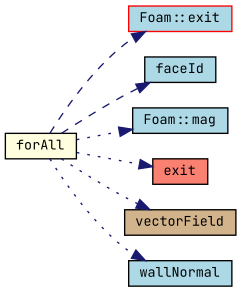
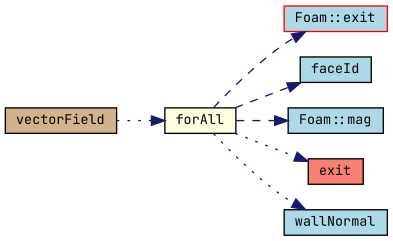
edge "forAll" -> "Foam::mag": style dotted -> dashed
edge "forAll" -> "vectorField": reversed
